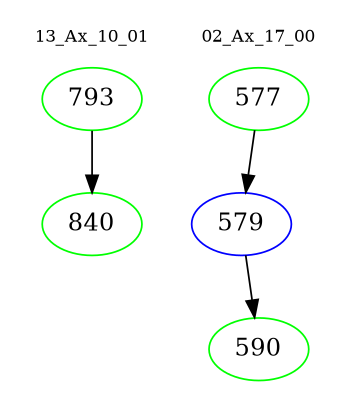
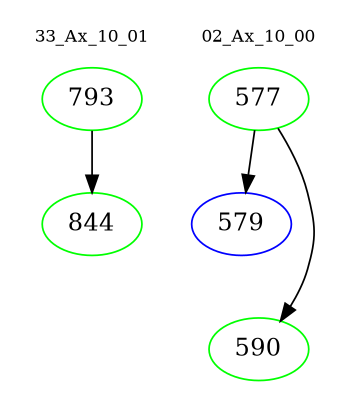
cluster "13_Ax_10_01": label "13_Ax_10_01" -> "33_Ax_10_01"
cluster "02_Ax_17_00": label "02_Ax_17_00" -> "02_Ax_10_00"
node "840": label "840" -> "844"
edge "579" -> "590": now "577" -> "590"
